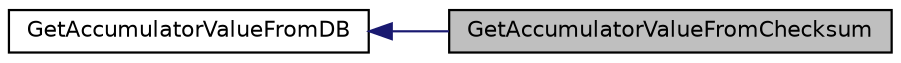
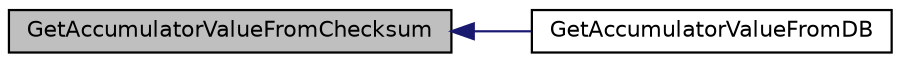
edge "GetAccumulatorValueFromChecksum" -> "GetAccumulatorValueFromDB": reversed
